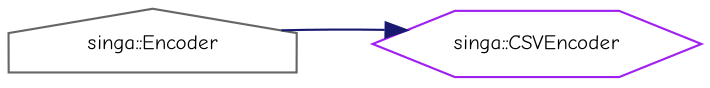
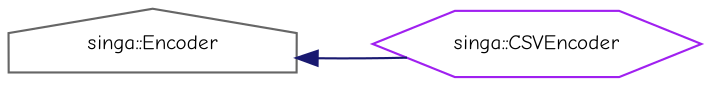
edge "singa::Encoder" -> "singa::CSVEncoder": reversed
